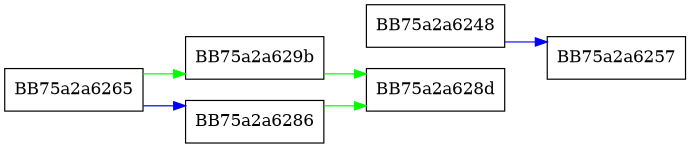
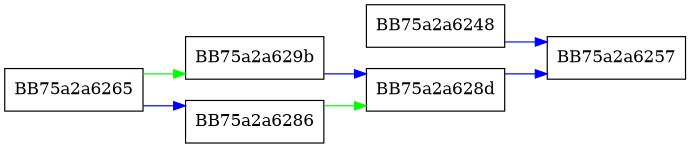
edge "BB75a2a629b" -> "BB75a2a628d": color green -> blue
edge "BB75a2a628d" -> "BB75a2a6257": added
